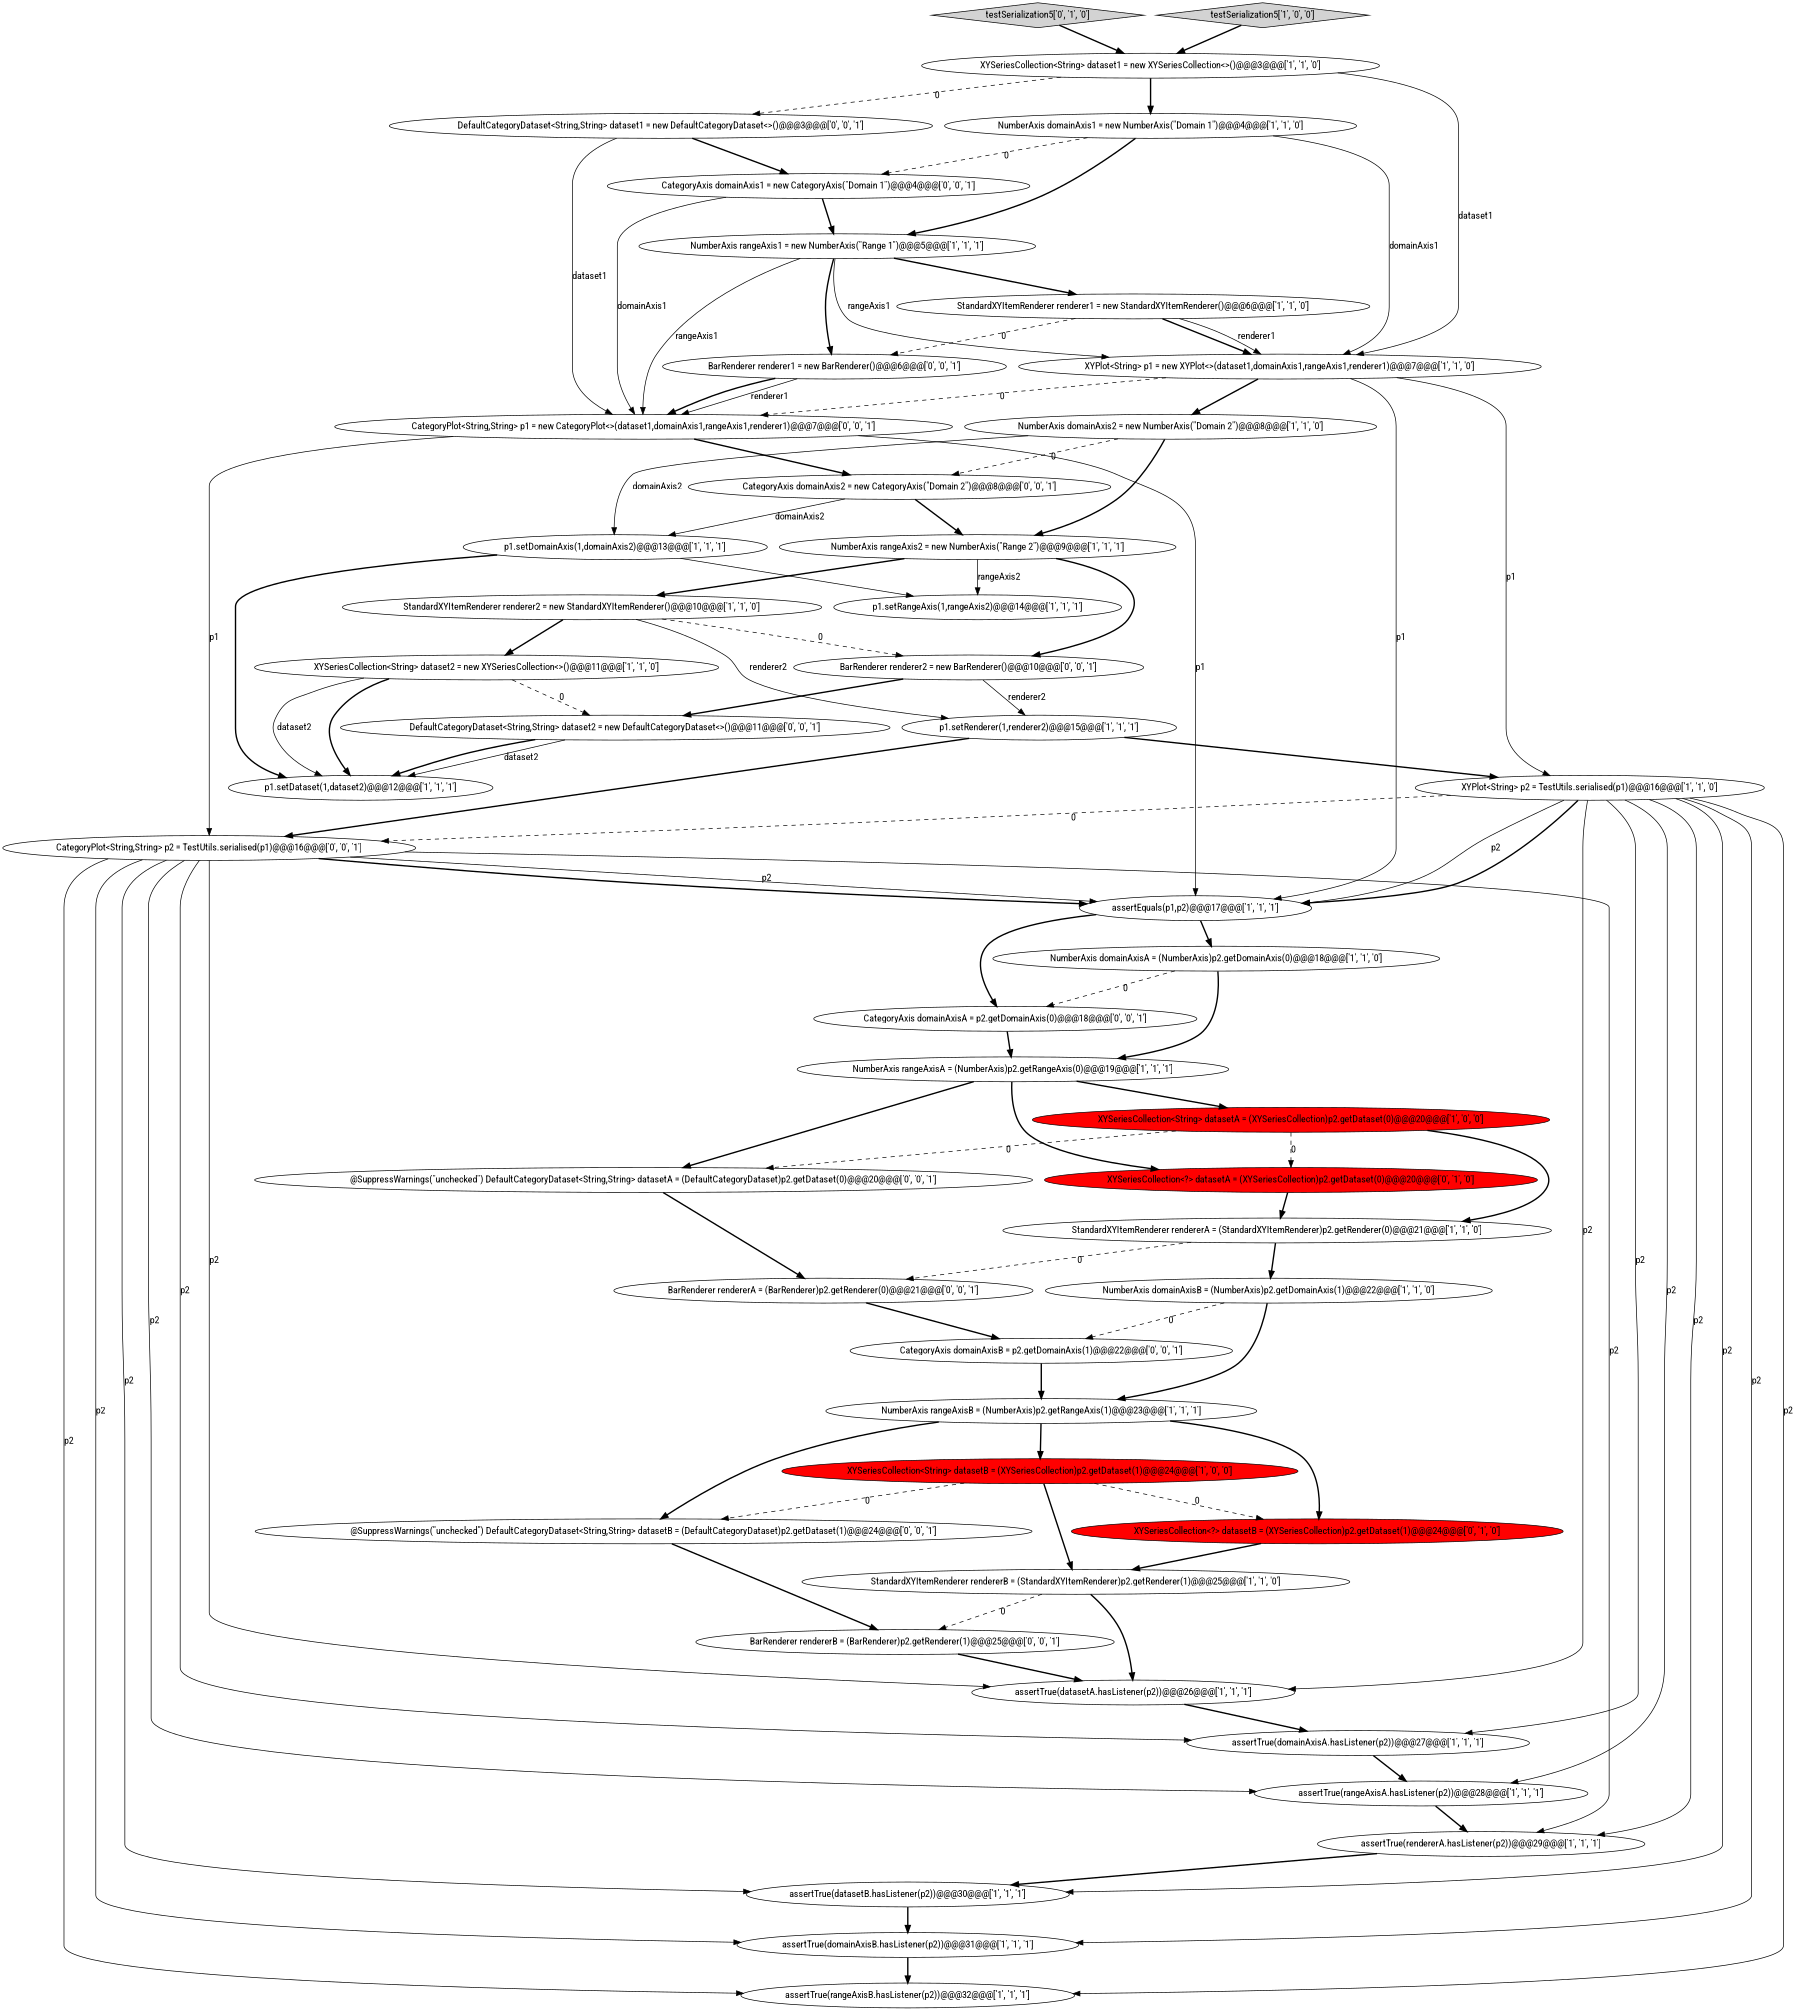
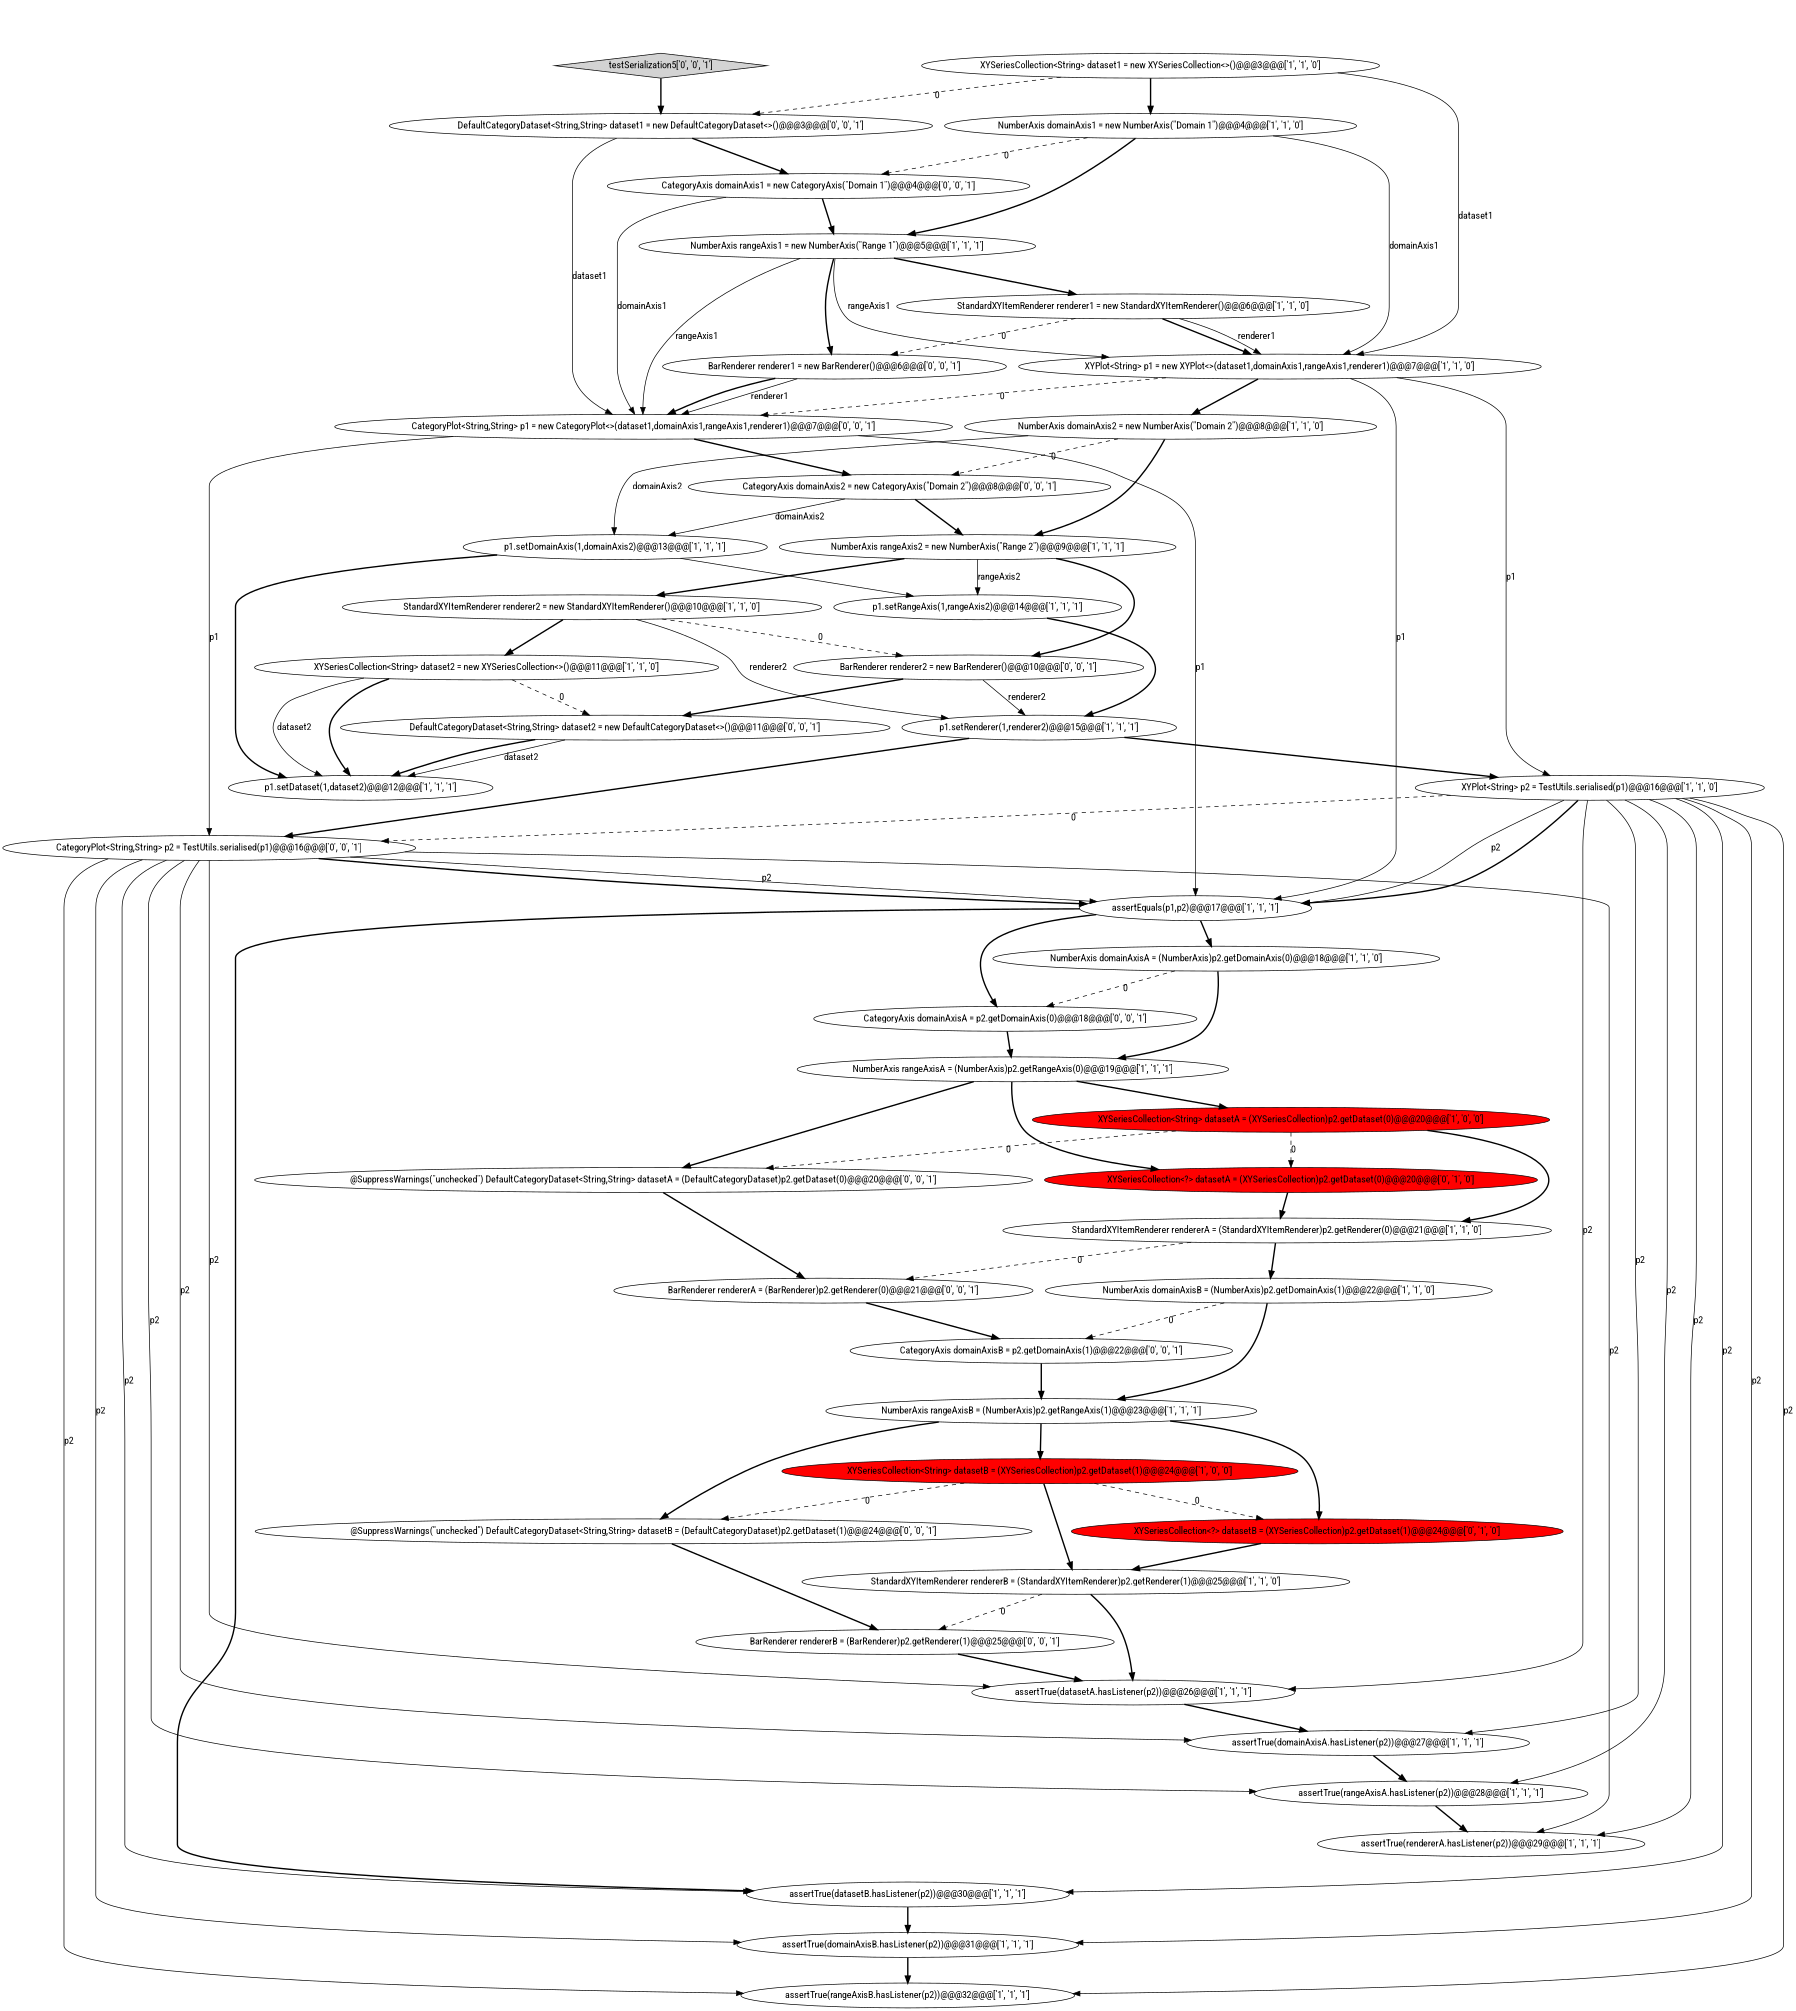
node "testSerialization5['0', '1', '0']": removed
node "testSerialization5['1', '0', '0']": removed
node "testSerialization5['0', '0', '1']": added
edge "p1.setRangeAxis(1,rangeAxis2)@@@14@@@['1', '1', '1']" -> "p1.setRenderer(1,renderer2)@@@15@@@['1', '1', '1']": added
edge "assertTrue(rendererA.hasListener(p2))@@@29@@@['1', '1', '1']" -> "assertTrue(datasetB.hasListener(p2))@@@30@@@['1', '1', '1']": now "assertEquals(p1,p2)@@@17@@@['1', '1', '1']" -> "assertTrue(datasetB.hasListener(p2))@@@30@@@['1', '1', '1']"
